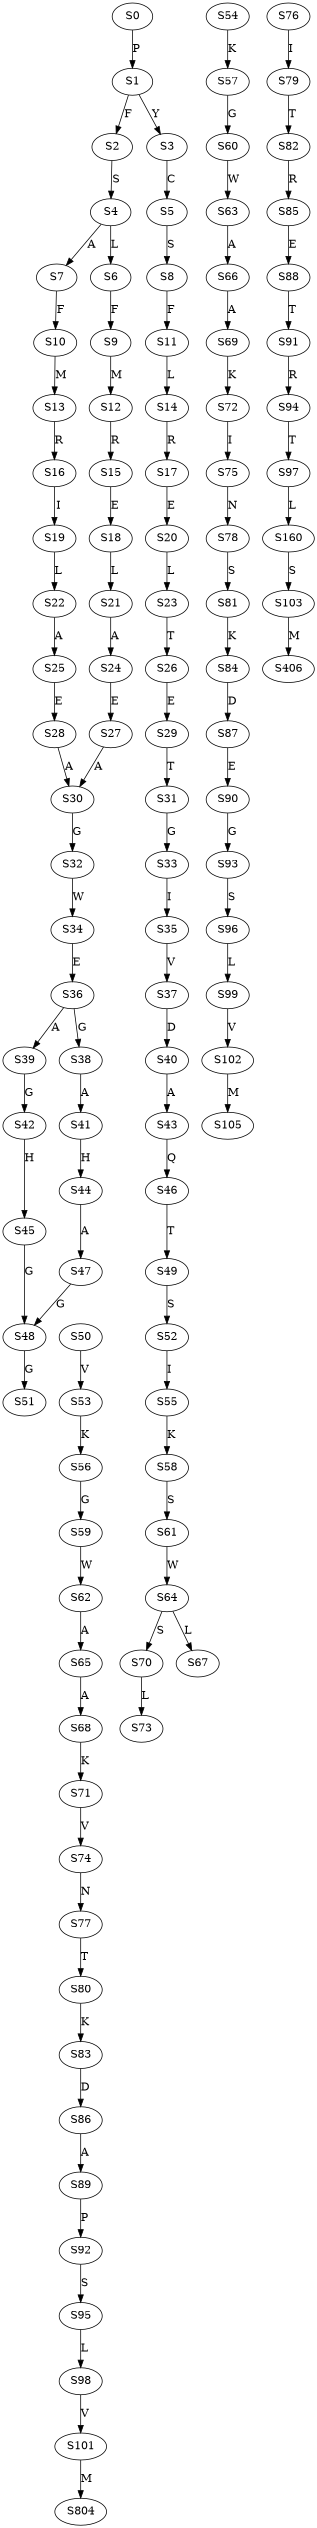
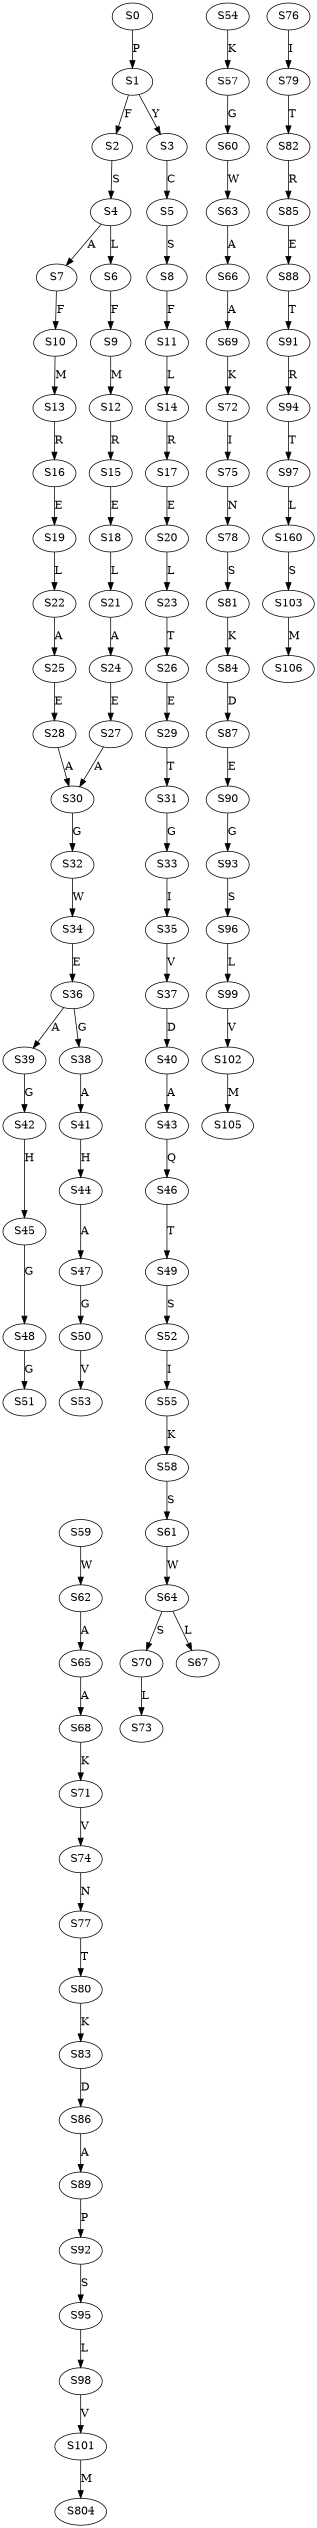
edge "S16" -> "S19": label "I" -> "E"
node "S406": label "S406" -> "S106"
edge "S47" -> "S48": now "S47" -> "S50"
node "S56": removed
